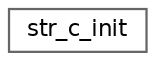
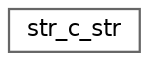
node "str_c_init": label "str_c_init" -> "str_c_str"
